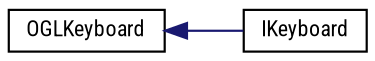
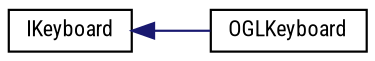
edge "IKeyboard" -> "OGLKeyboard": reversed
